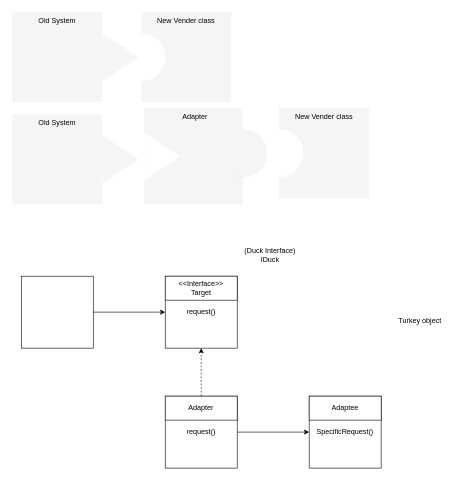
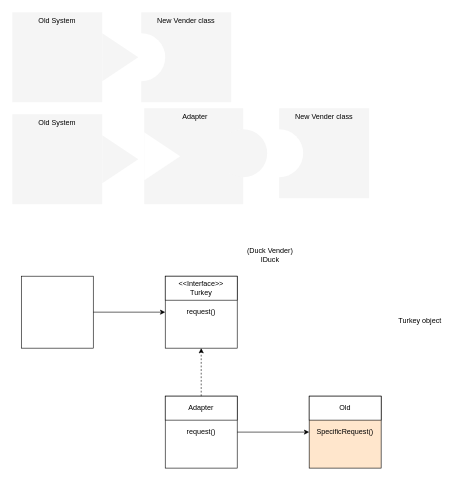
node "(Duck Interface) IDuck": label "(Duck Interface) IDuck" -> "(Duck Vender) IDuck"
node "<<Interface>> Target": label "<<Interface>> Target" -> "<<Interface>> Turkey"
node "Adaptee": label "Adaptee" -> "Old"
node "SpecificRequest()": fillcolor #ffffff -> #ffe6cc
